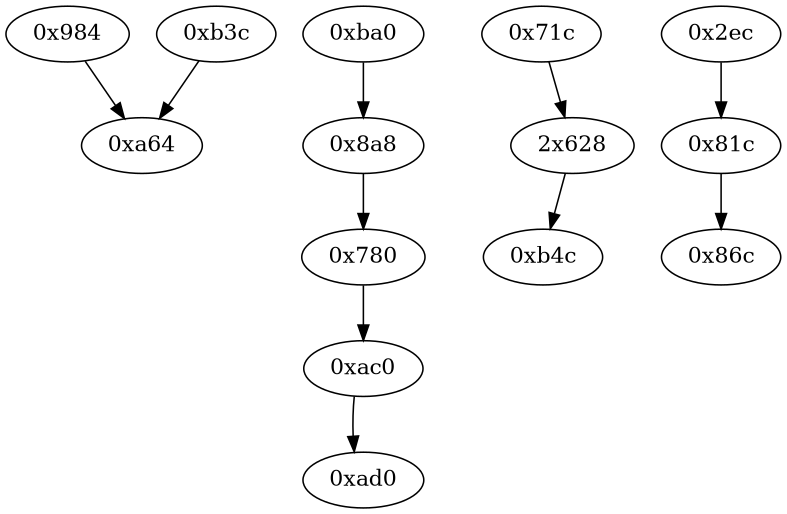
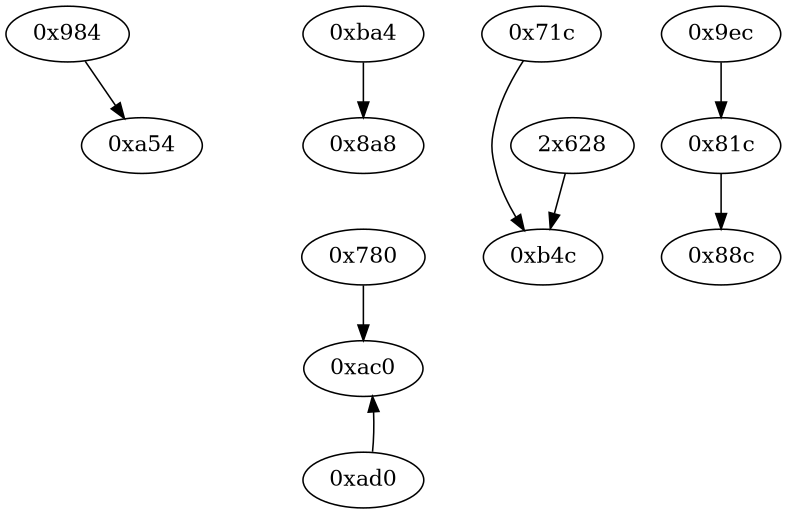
node "0xb3c": removed
node "0xba0": label "0xba0" -> "0xba4"
node "0x2ec": label "0x2ec" -> "0x9ec"
edge "0x71c" -> "2x628": now "0x71c" -> "0xb4c"
node "0xa64": label "0xa64" -> "0xa54"
edge "0x8a8" -> "0x780": removed
node "0x86c": label "0x86c" -> "0x88c"
edge "0xac0" -> "0xad0": reversed
